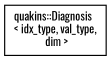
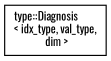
node "quakins::Diagnosis < idx_type, val_type, dim >": label "quakins::Diagnosis < idx_type, val_type, dim >" -> "type::Diagnosis < idx_type, val_type, dim >"
